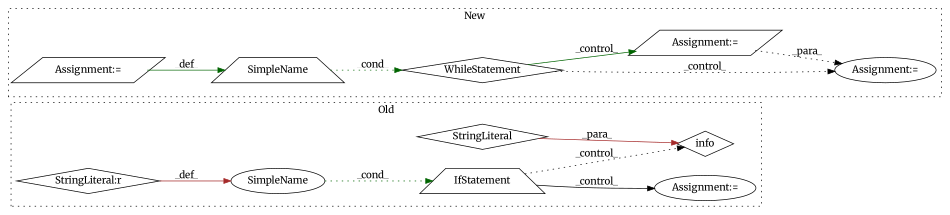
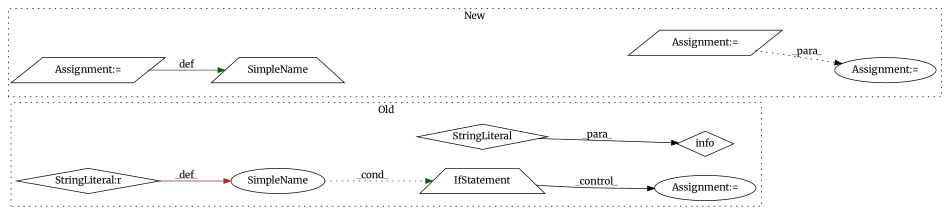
node "WhileStatement": removed
edge "StringLiteral" -> "info": color brown -> black
edge "IfStatement" -> "info": removed, label "_control_"
